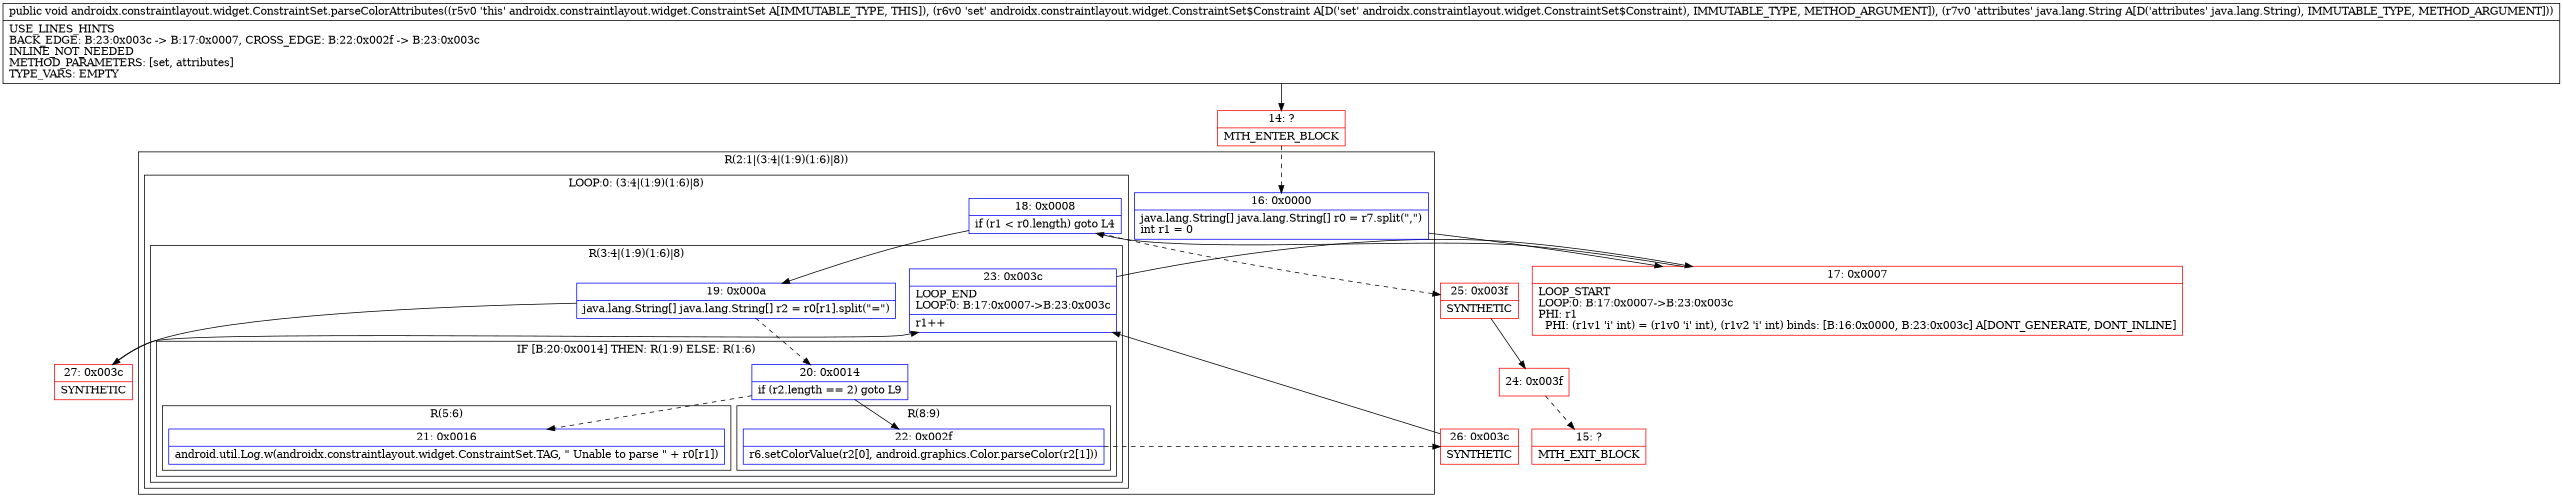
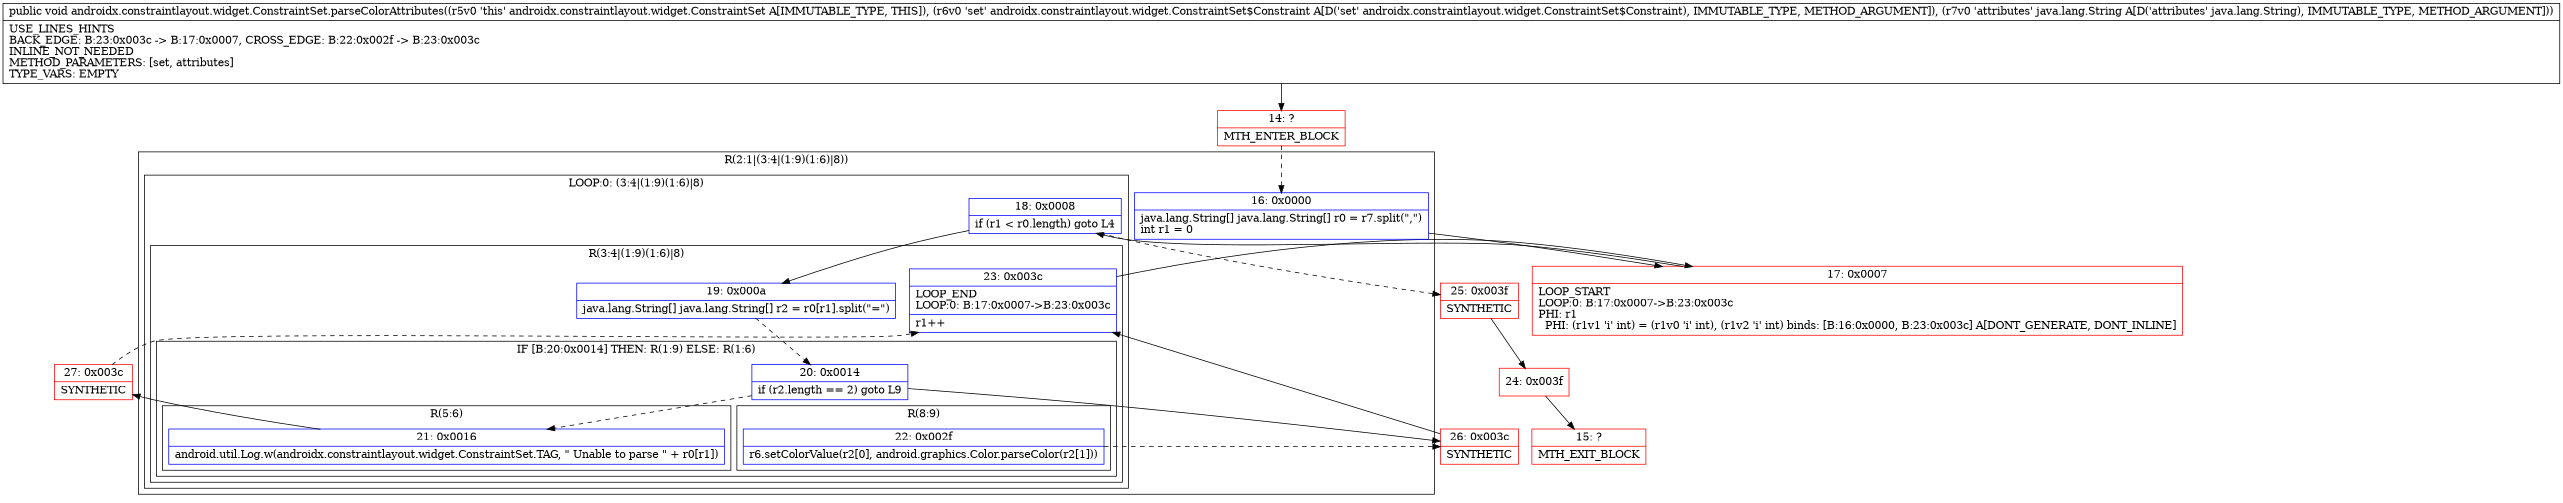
edge "19: 0x000a" -> "27: 0x003c": now "21: 0x0016" -> "27: 0x003c"
edge "27: 0x003c" -> "23: 0x003c": style solid -> dashed
edge "24: 0x003f" -> "15: ?": style dashed -> solid
edge "20: 0x0014" -> "22: 0x002f": now "20: 0x0014" -> "26: 0x003c"
